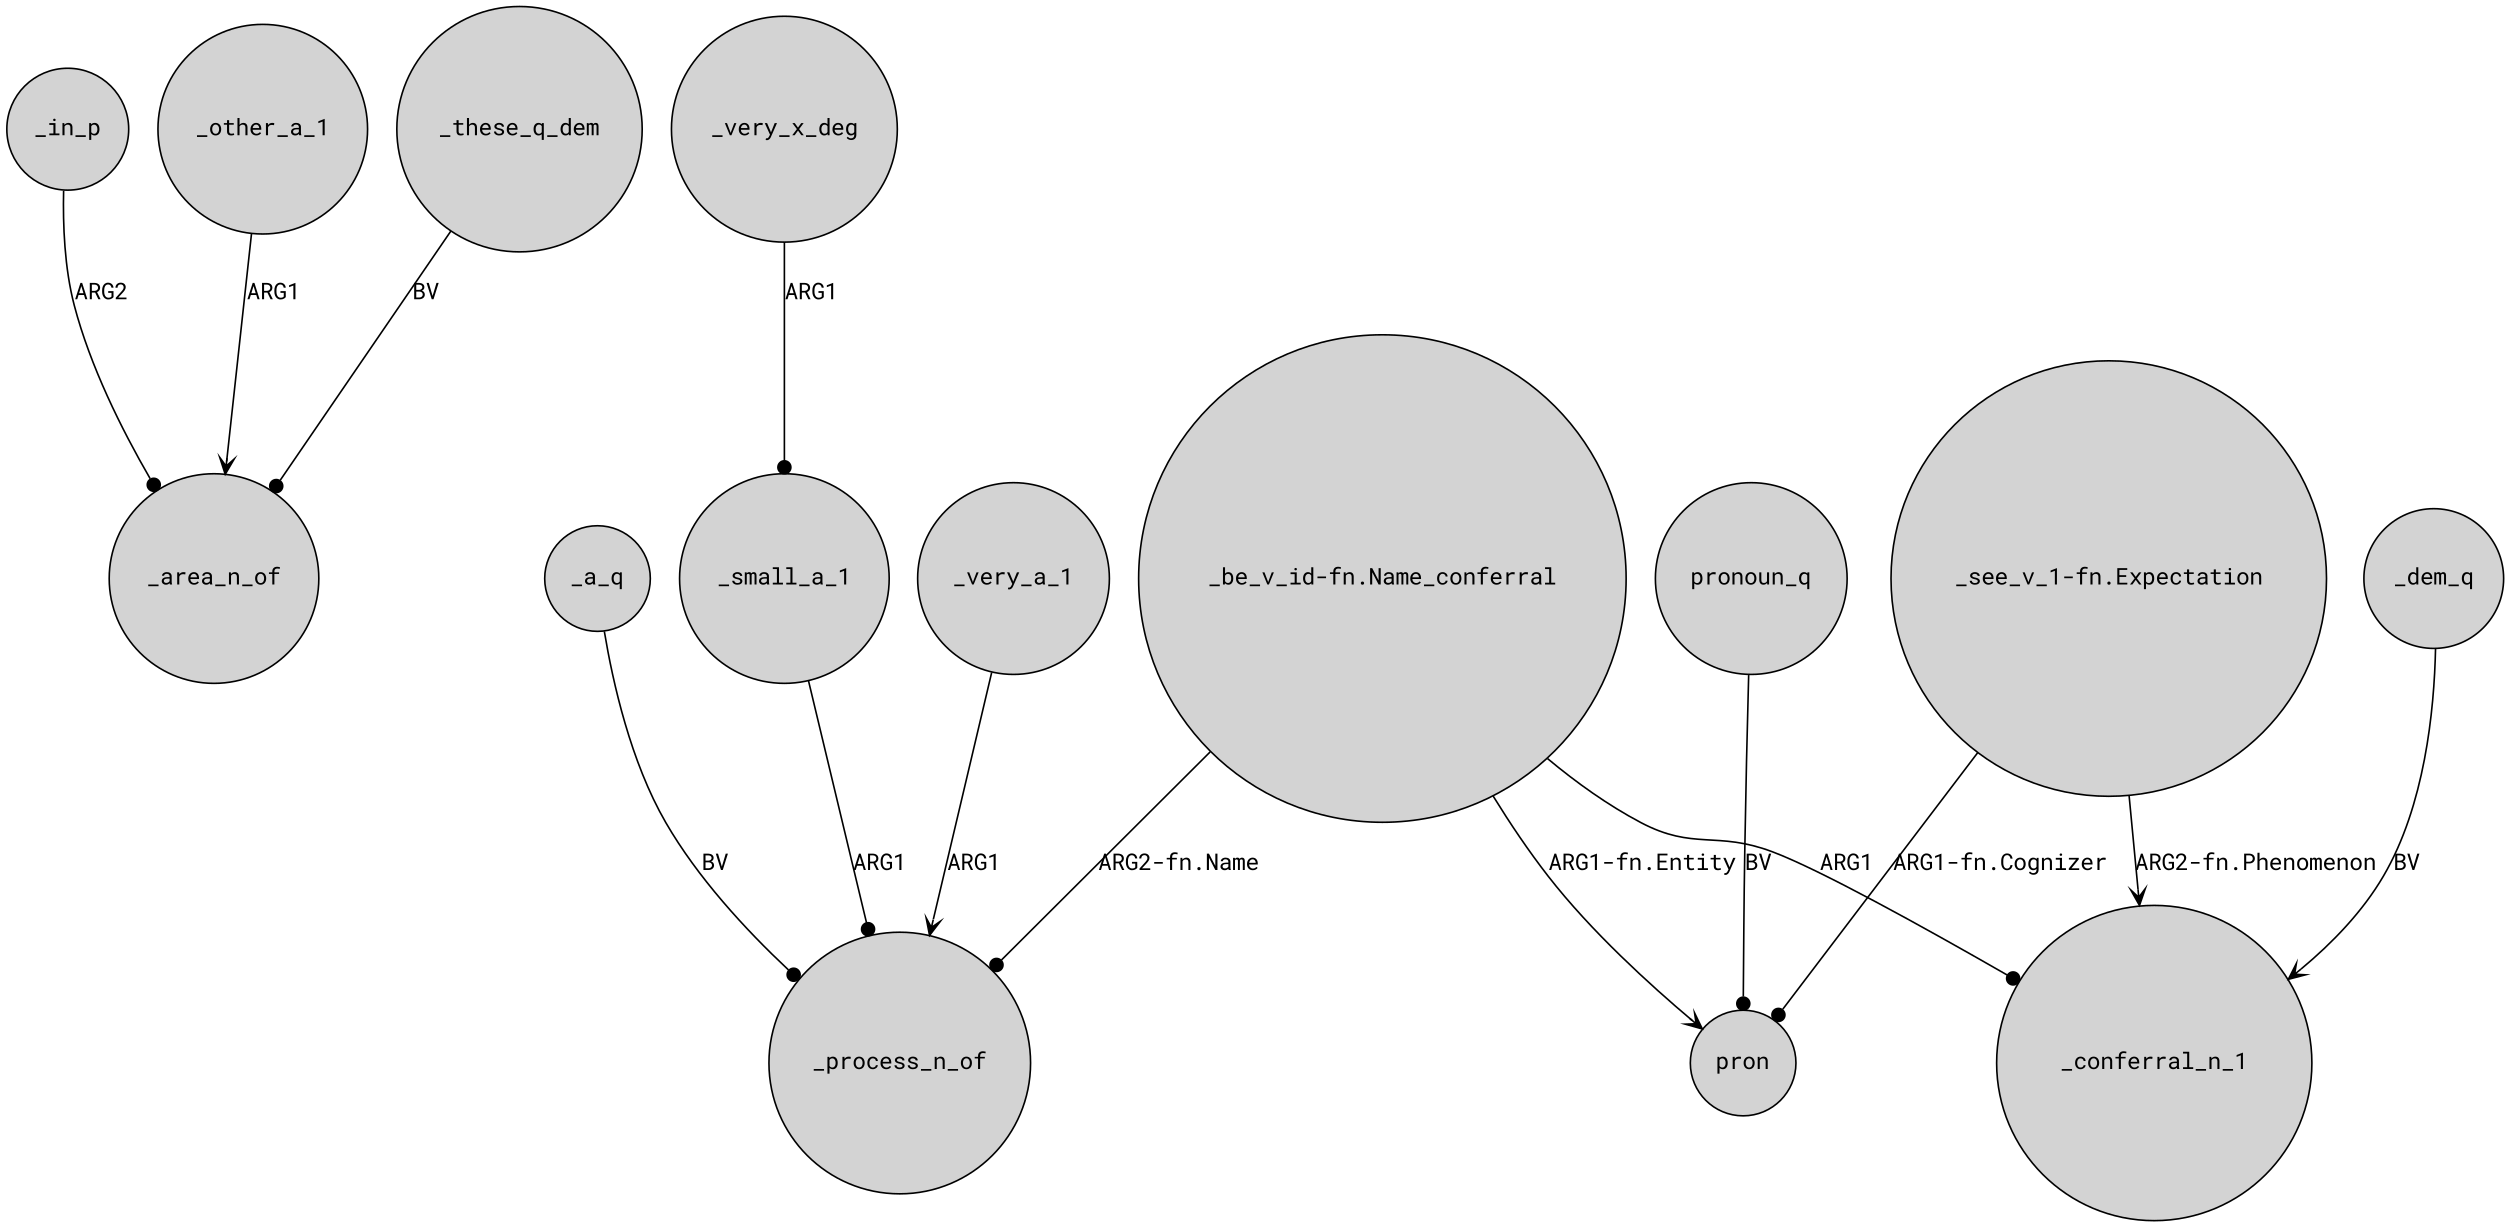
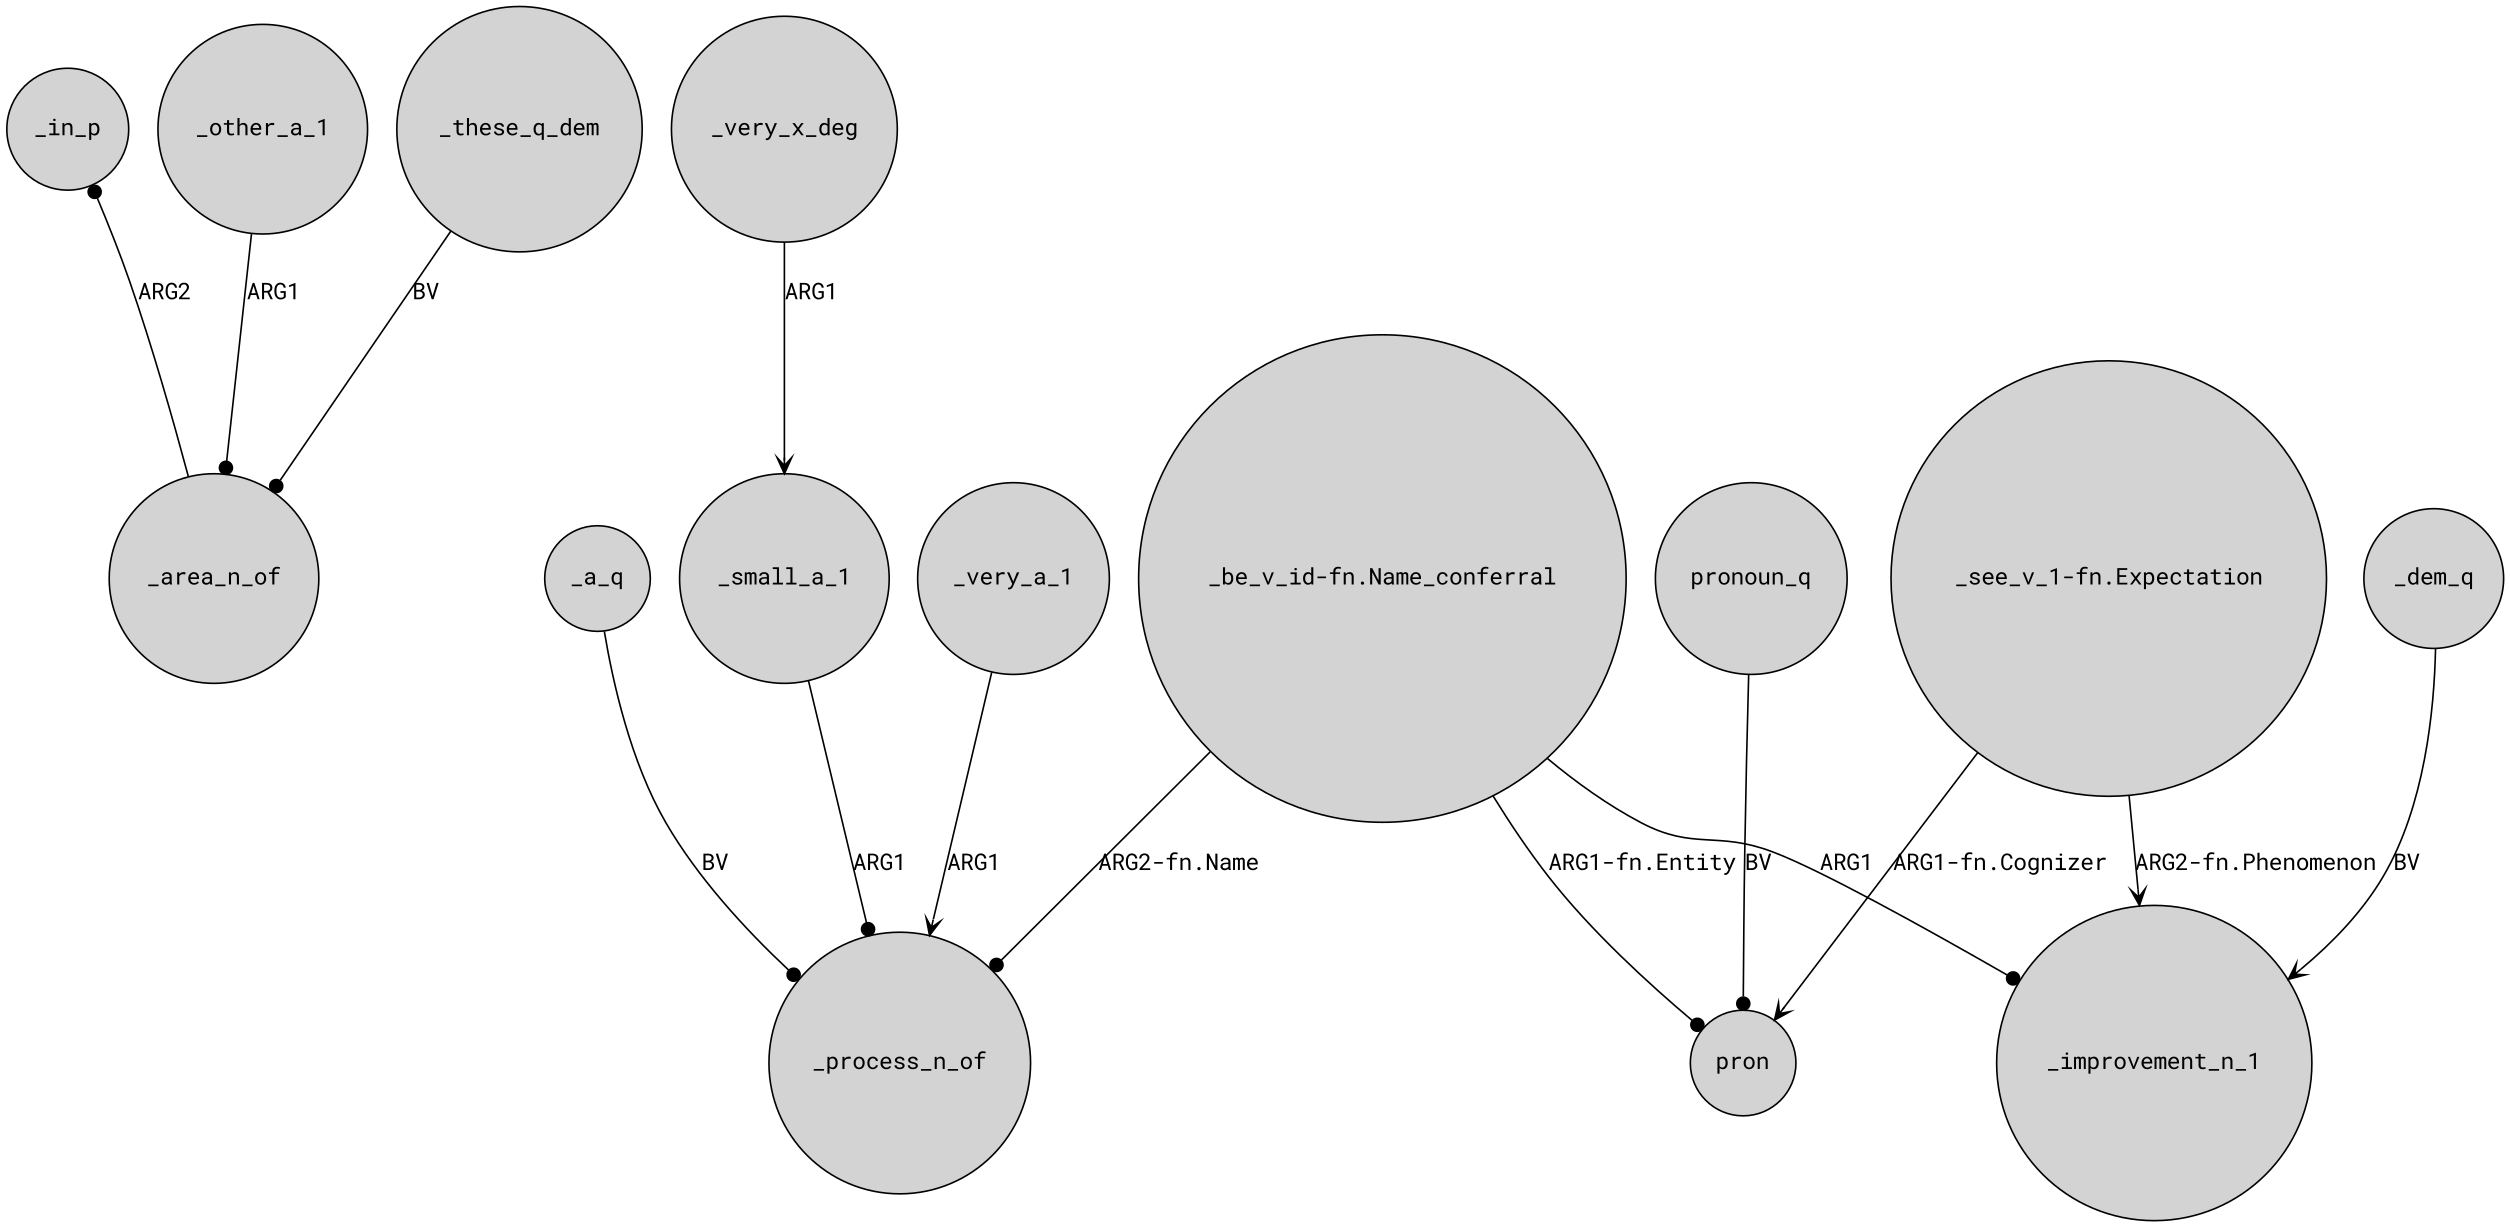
edge "_in_p" -> "_area_n_of": reversed
edge "_other_a_1" -> "_area_n_of": arrowhead vee -> dot
edge "_very_x_deg" -> "_small_a_1": arrowhead dot -> vee
edge "_see_v_1-fn.Expectation" -> "pron": arrowhead dot -> vee
edge "_be_v_id-fn.Name_conferral" -> "pron": arrowhead vee -> dot
node "_conferral_n_1": label "_conferral_n_1" -> "_improvement_n_1"
